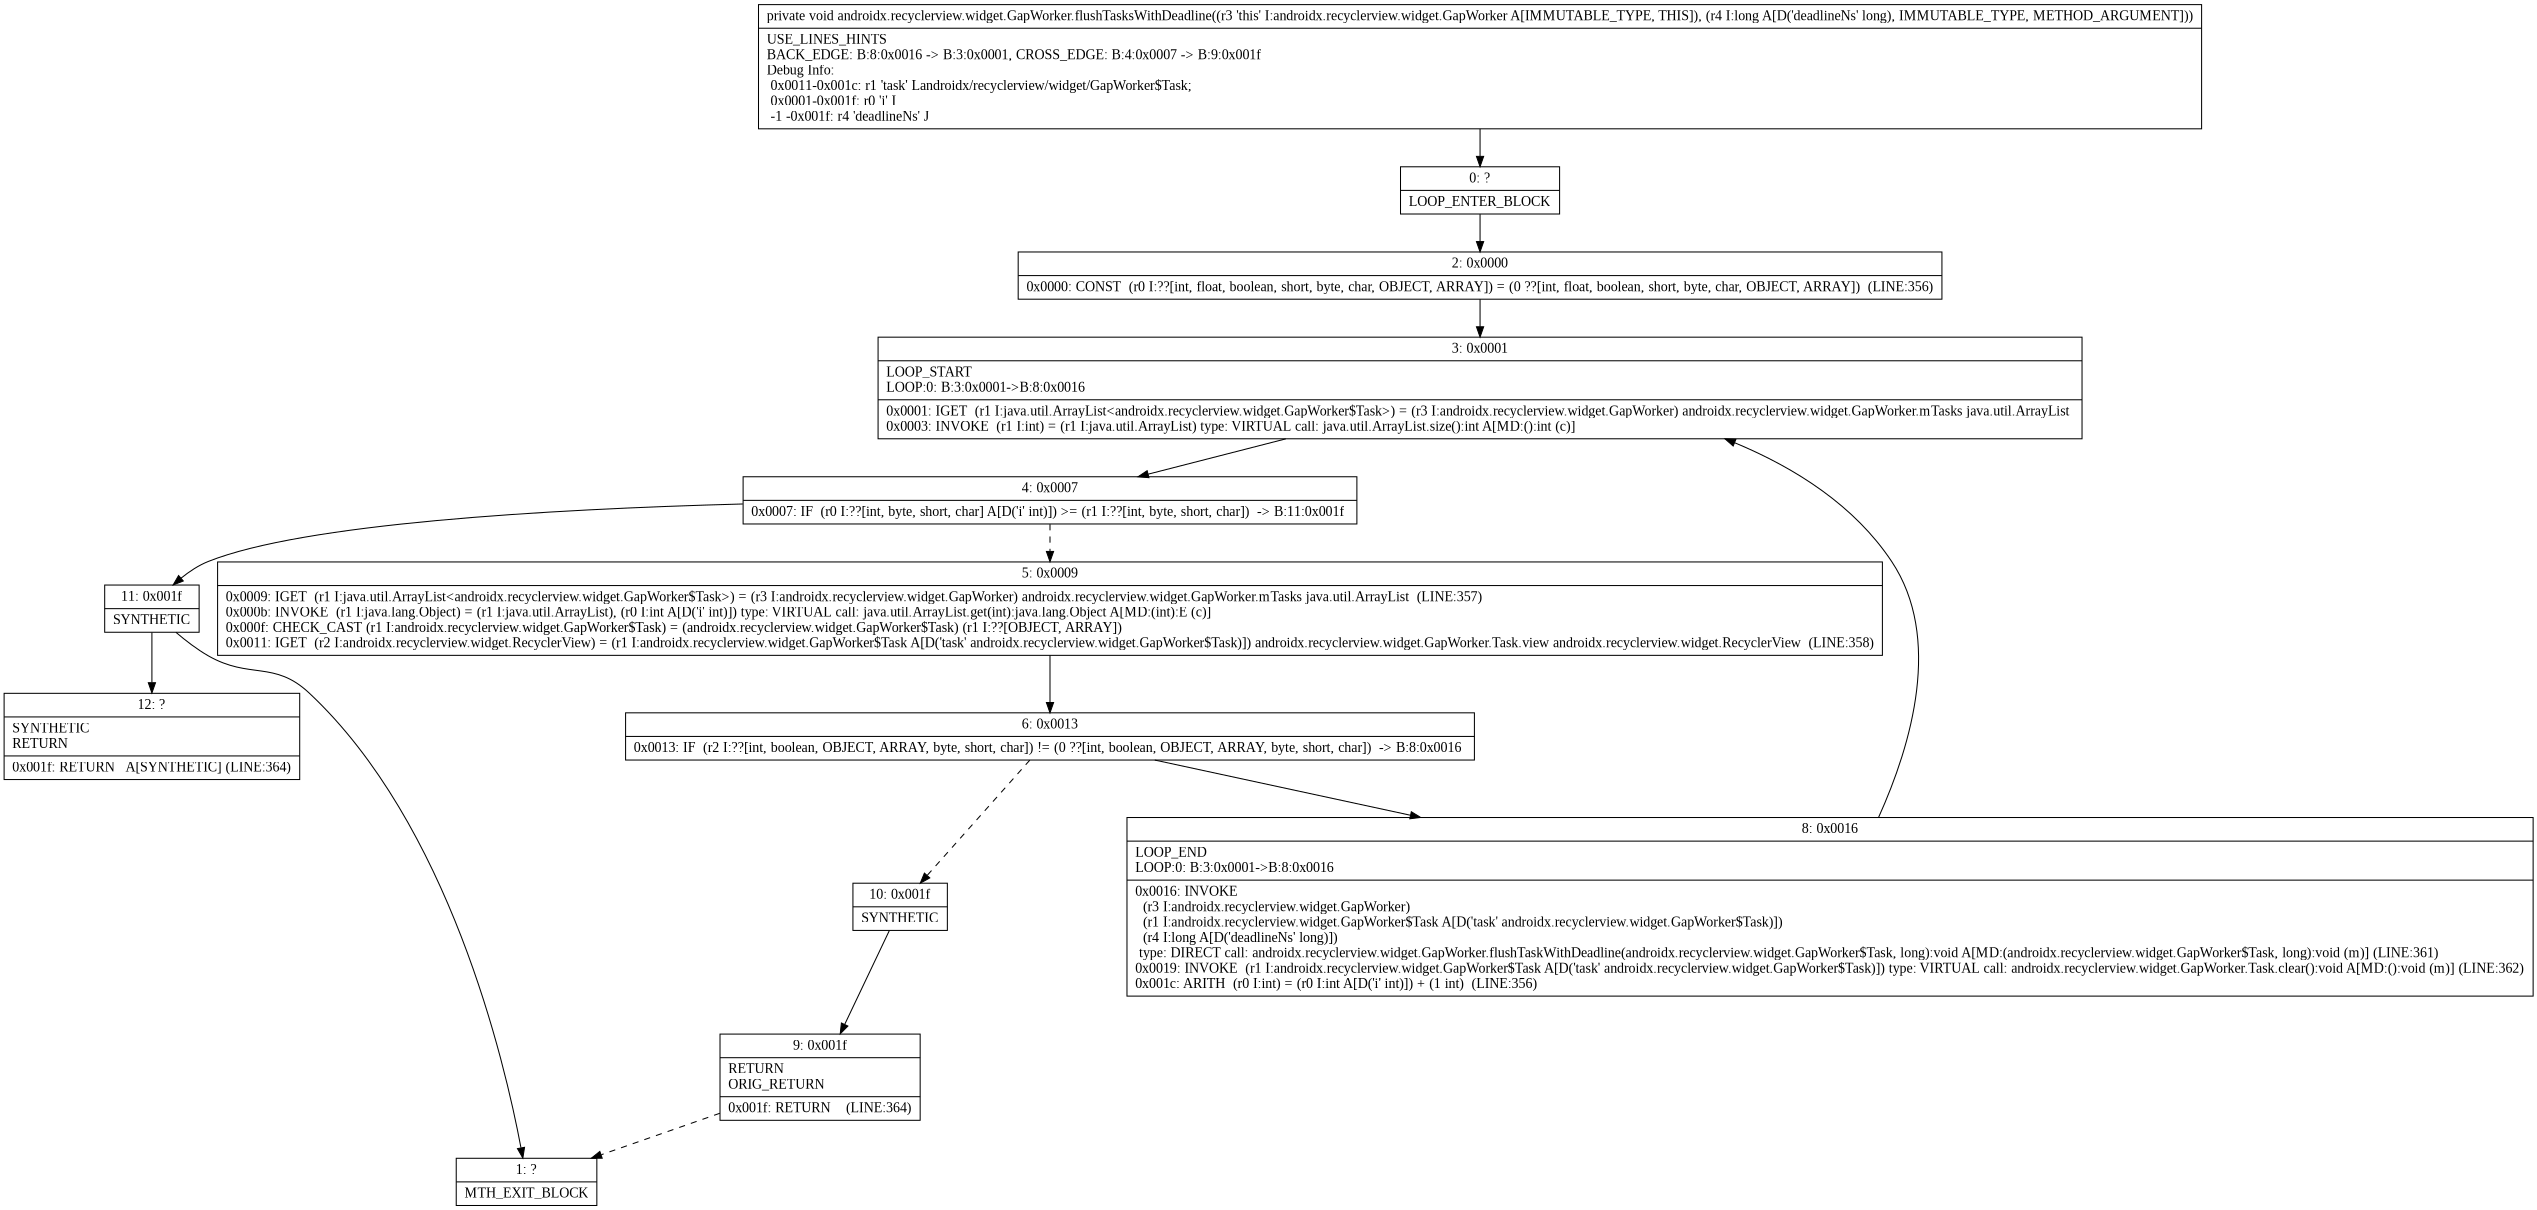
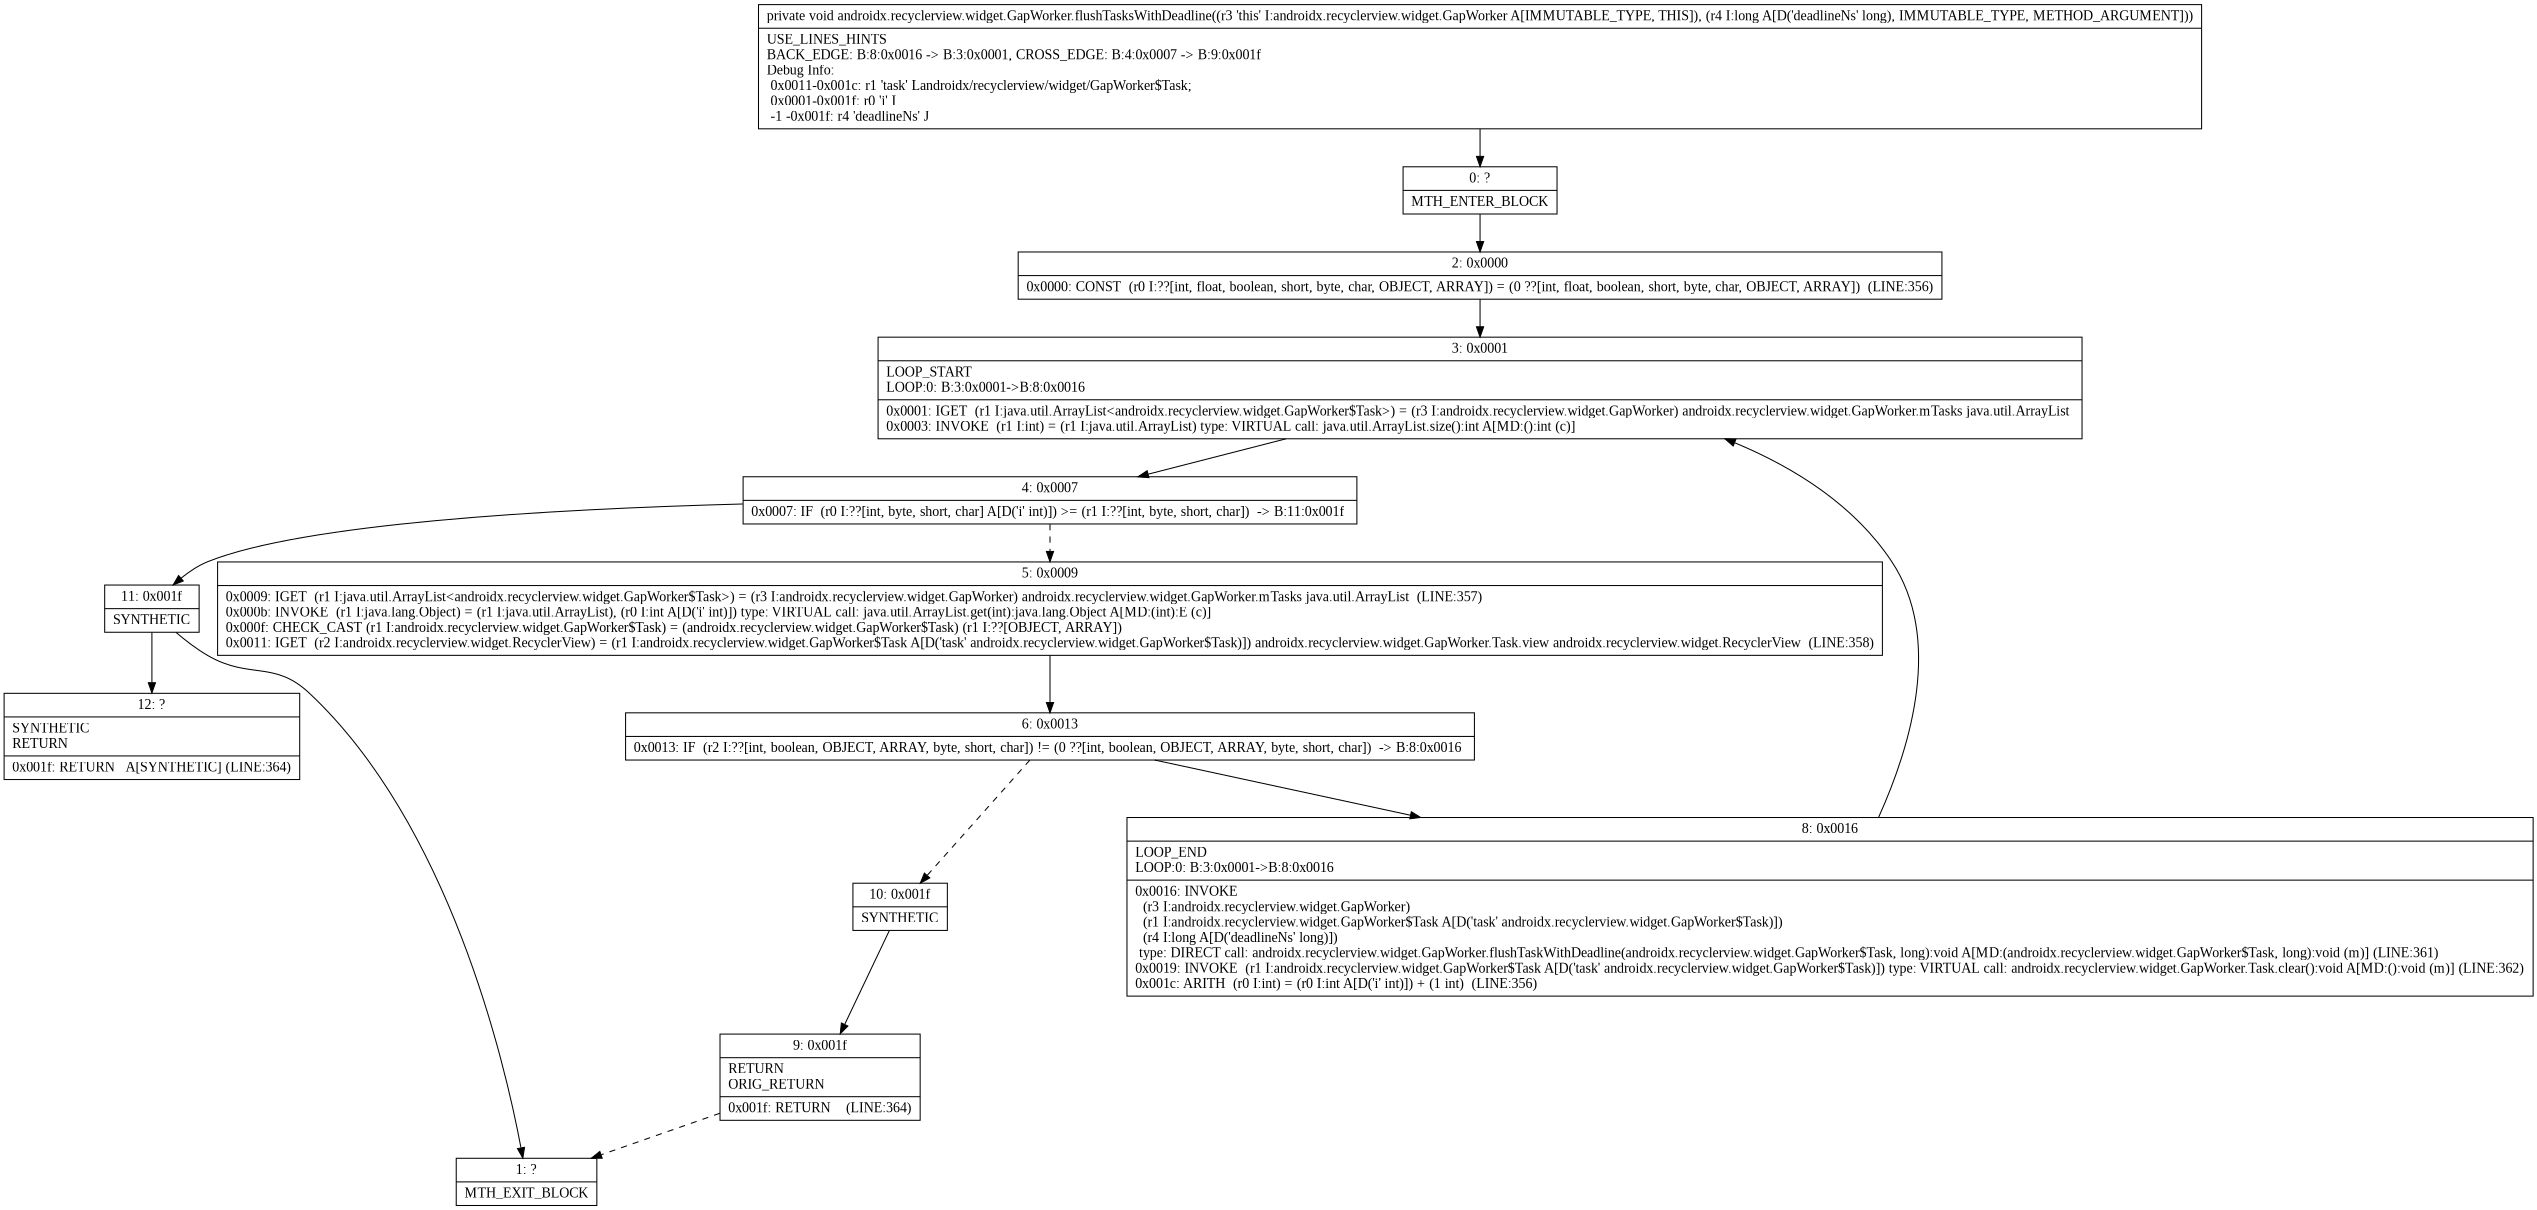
node "0: ?": text "LOOP_ENTER_BLOCK" -> "MTH_ENTER_BLOCK"
